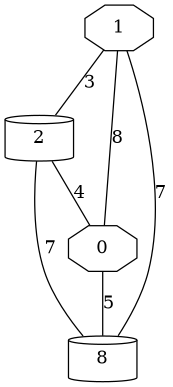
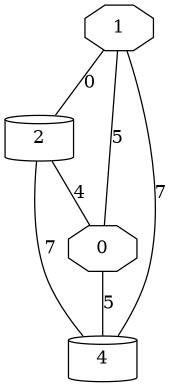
edge "1" -- "2": label "3" -> "0"
edge "1" -- "0": label "8" -> "5"
node "8": label "8" -> "4"
